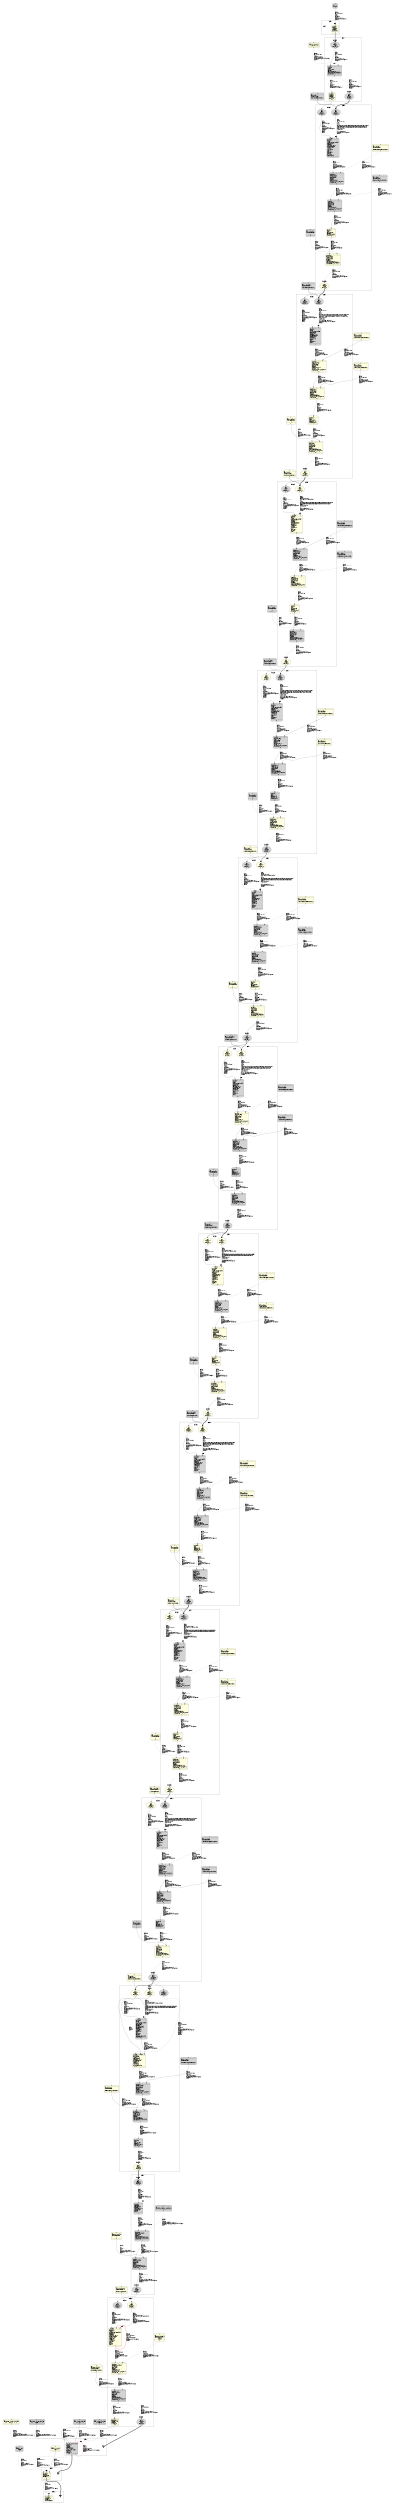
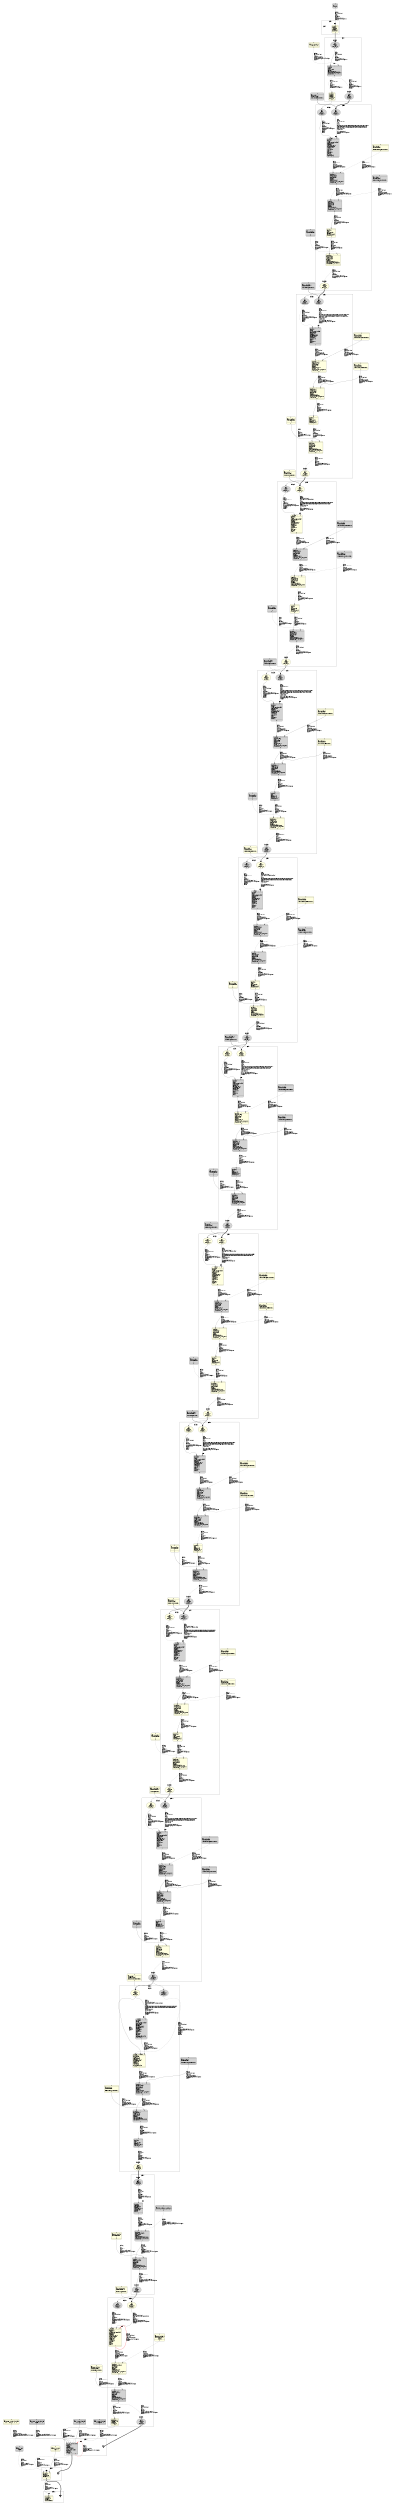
edge "Dma out epoch=9. sw=16-> mem=128 axi port=0 STREAM_ENG_V2 2" -> "Dma in epoch=10. mem=8-> sw=8 axi port=0 STREAM_ENG_V2 4": style solid -> dashed
node "Dma in epoch=13. mem=256-> sw=128 axi port=1 STREAM_ENG_V2 9": removed
edge "Dma out epoch=14. sw=8-> mem=8 axi port=1 STREAM_ENG_V2 6" -> "Dma in epoch=15. mem=128-> sw=128 axi port=0 STREAM_ENG_V2 1": added
